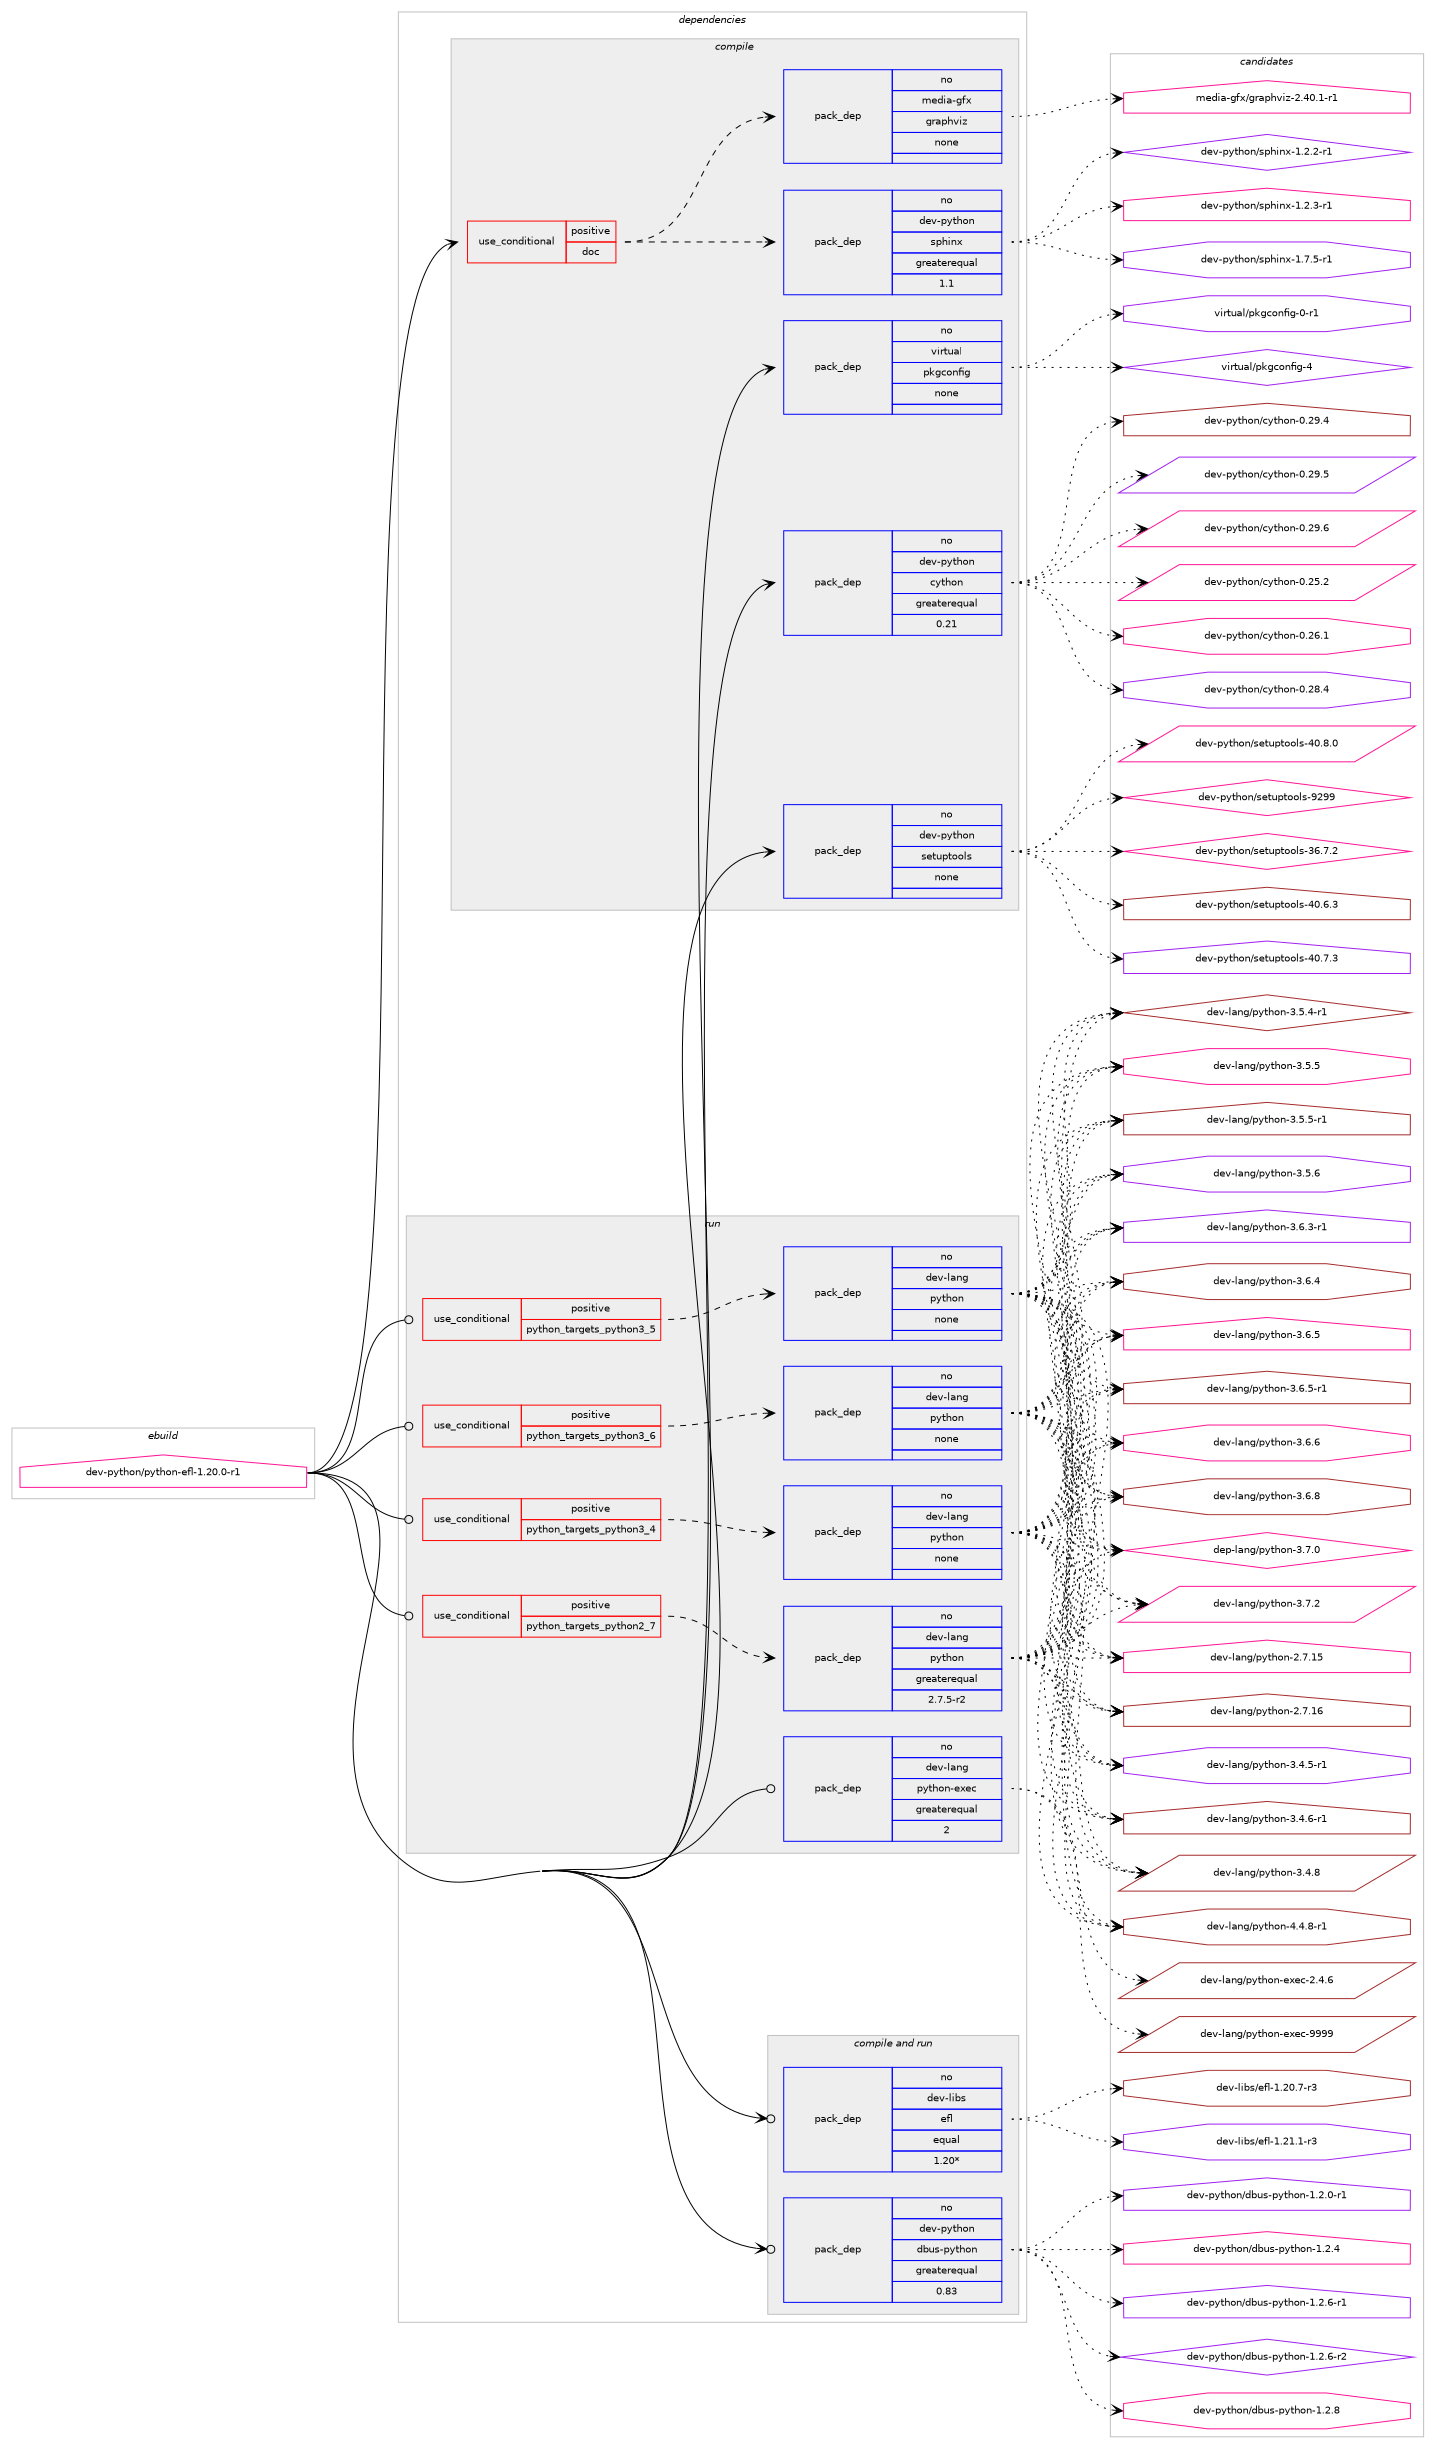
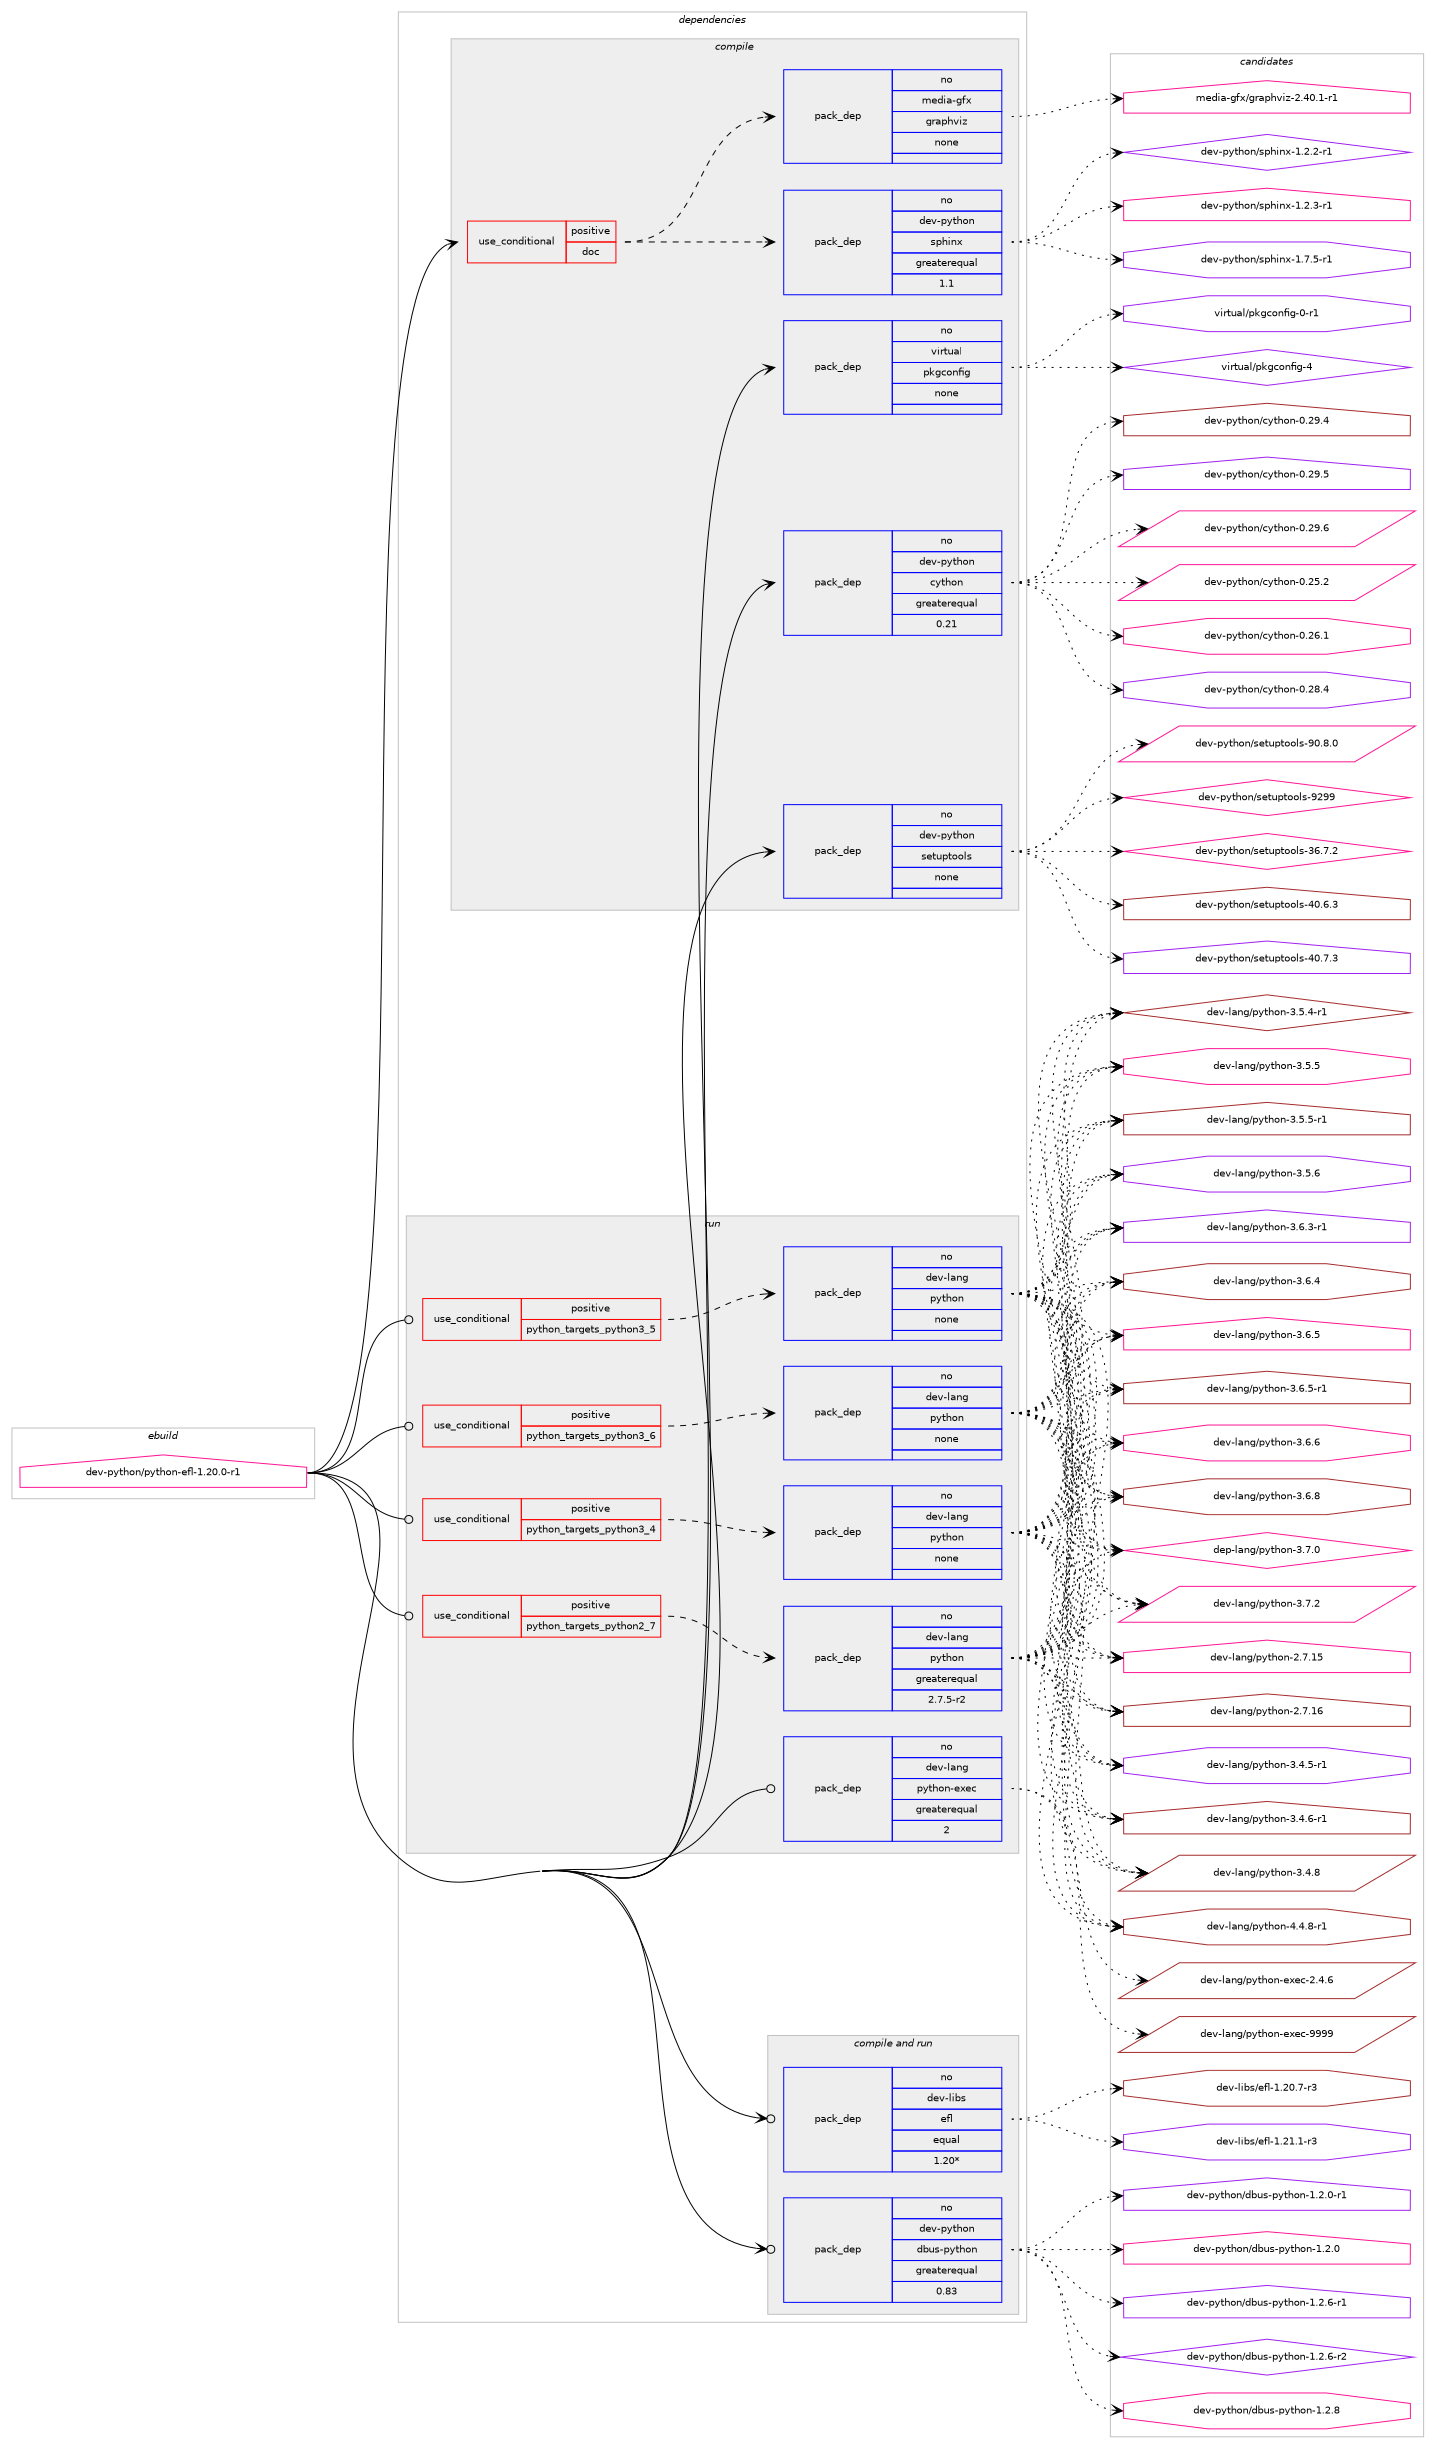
node "dev-python/cython-0.29.5": shape parallelogram -> house
node "dev-python/setuptools-40.8.0": label "dev-python/setuptools-40.8.0" -> "dev-python/setuptools-90.8.0"
node "dev-python/dbus-python-1.2.4": label "dev-python/dbus-python-1.2.4" -> "dev-python/dbus-python-1.2.0"
